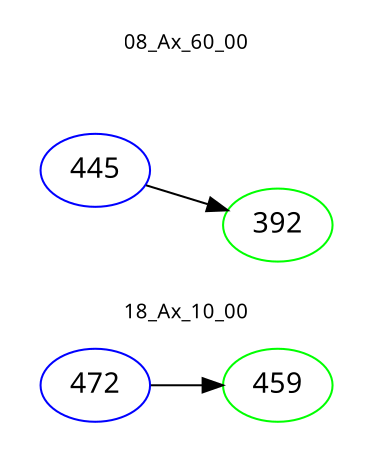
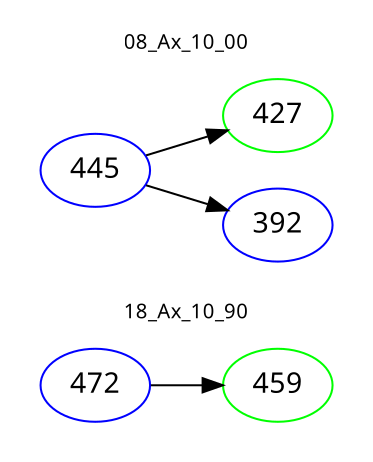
cluster "08_Ax_60_00": label "08_Ax_60_00" -> "08_Ax_10_00"
node "427": added
node "392": color green -> blue
cluster "18_Ax_10_00": label "18_Ax_10_00" -> "18_Ax_10_90"
